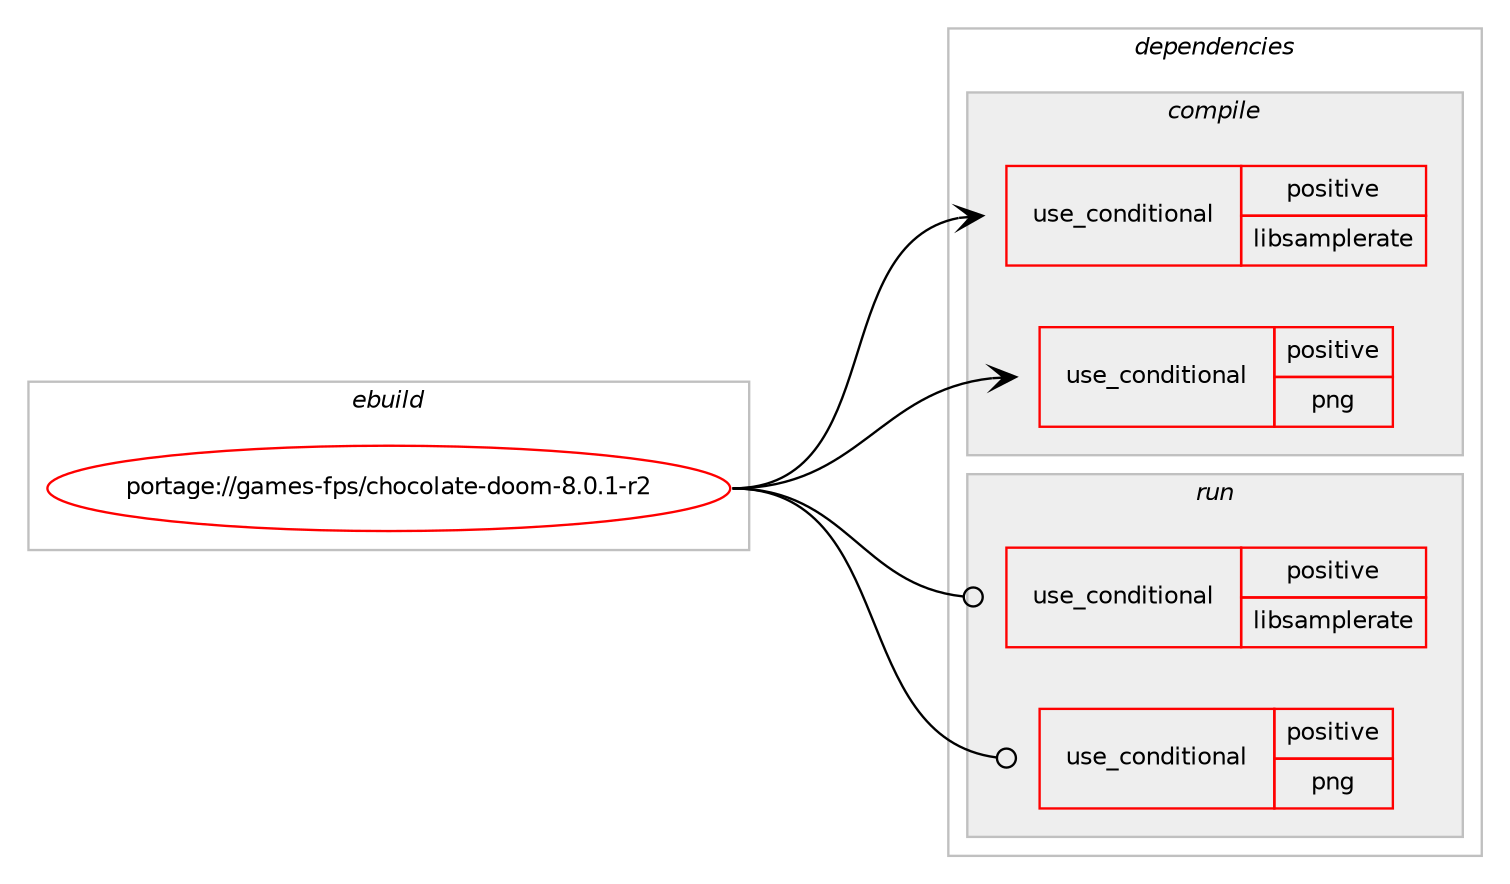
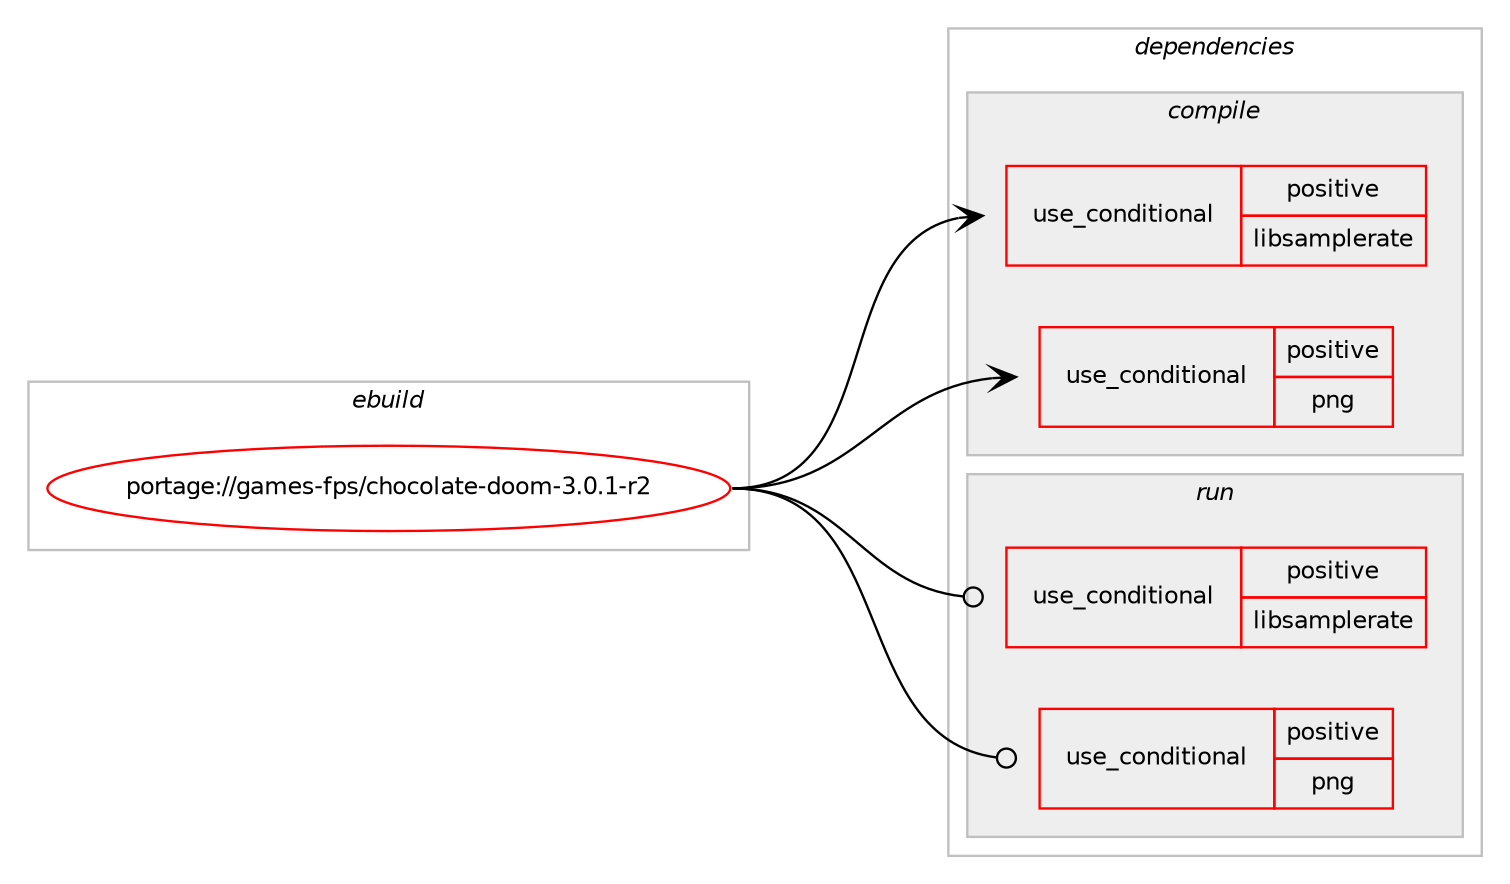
node "portage://games-fps/chocolate-doom-8.0.1-r2": label "portage://games-fps/chocolate-doom-8.0.1-r2" -> "portage://games-fps/chocolate-doom-3.0.1-r2"
